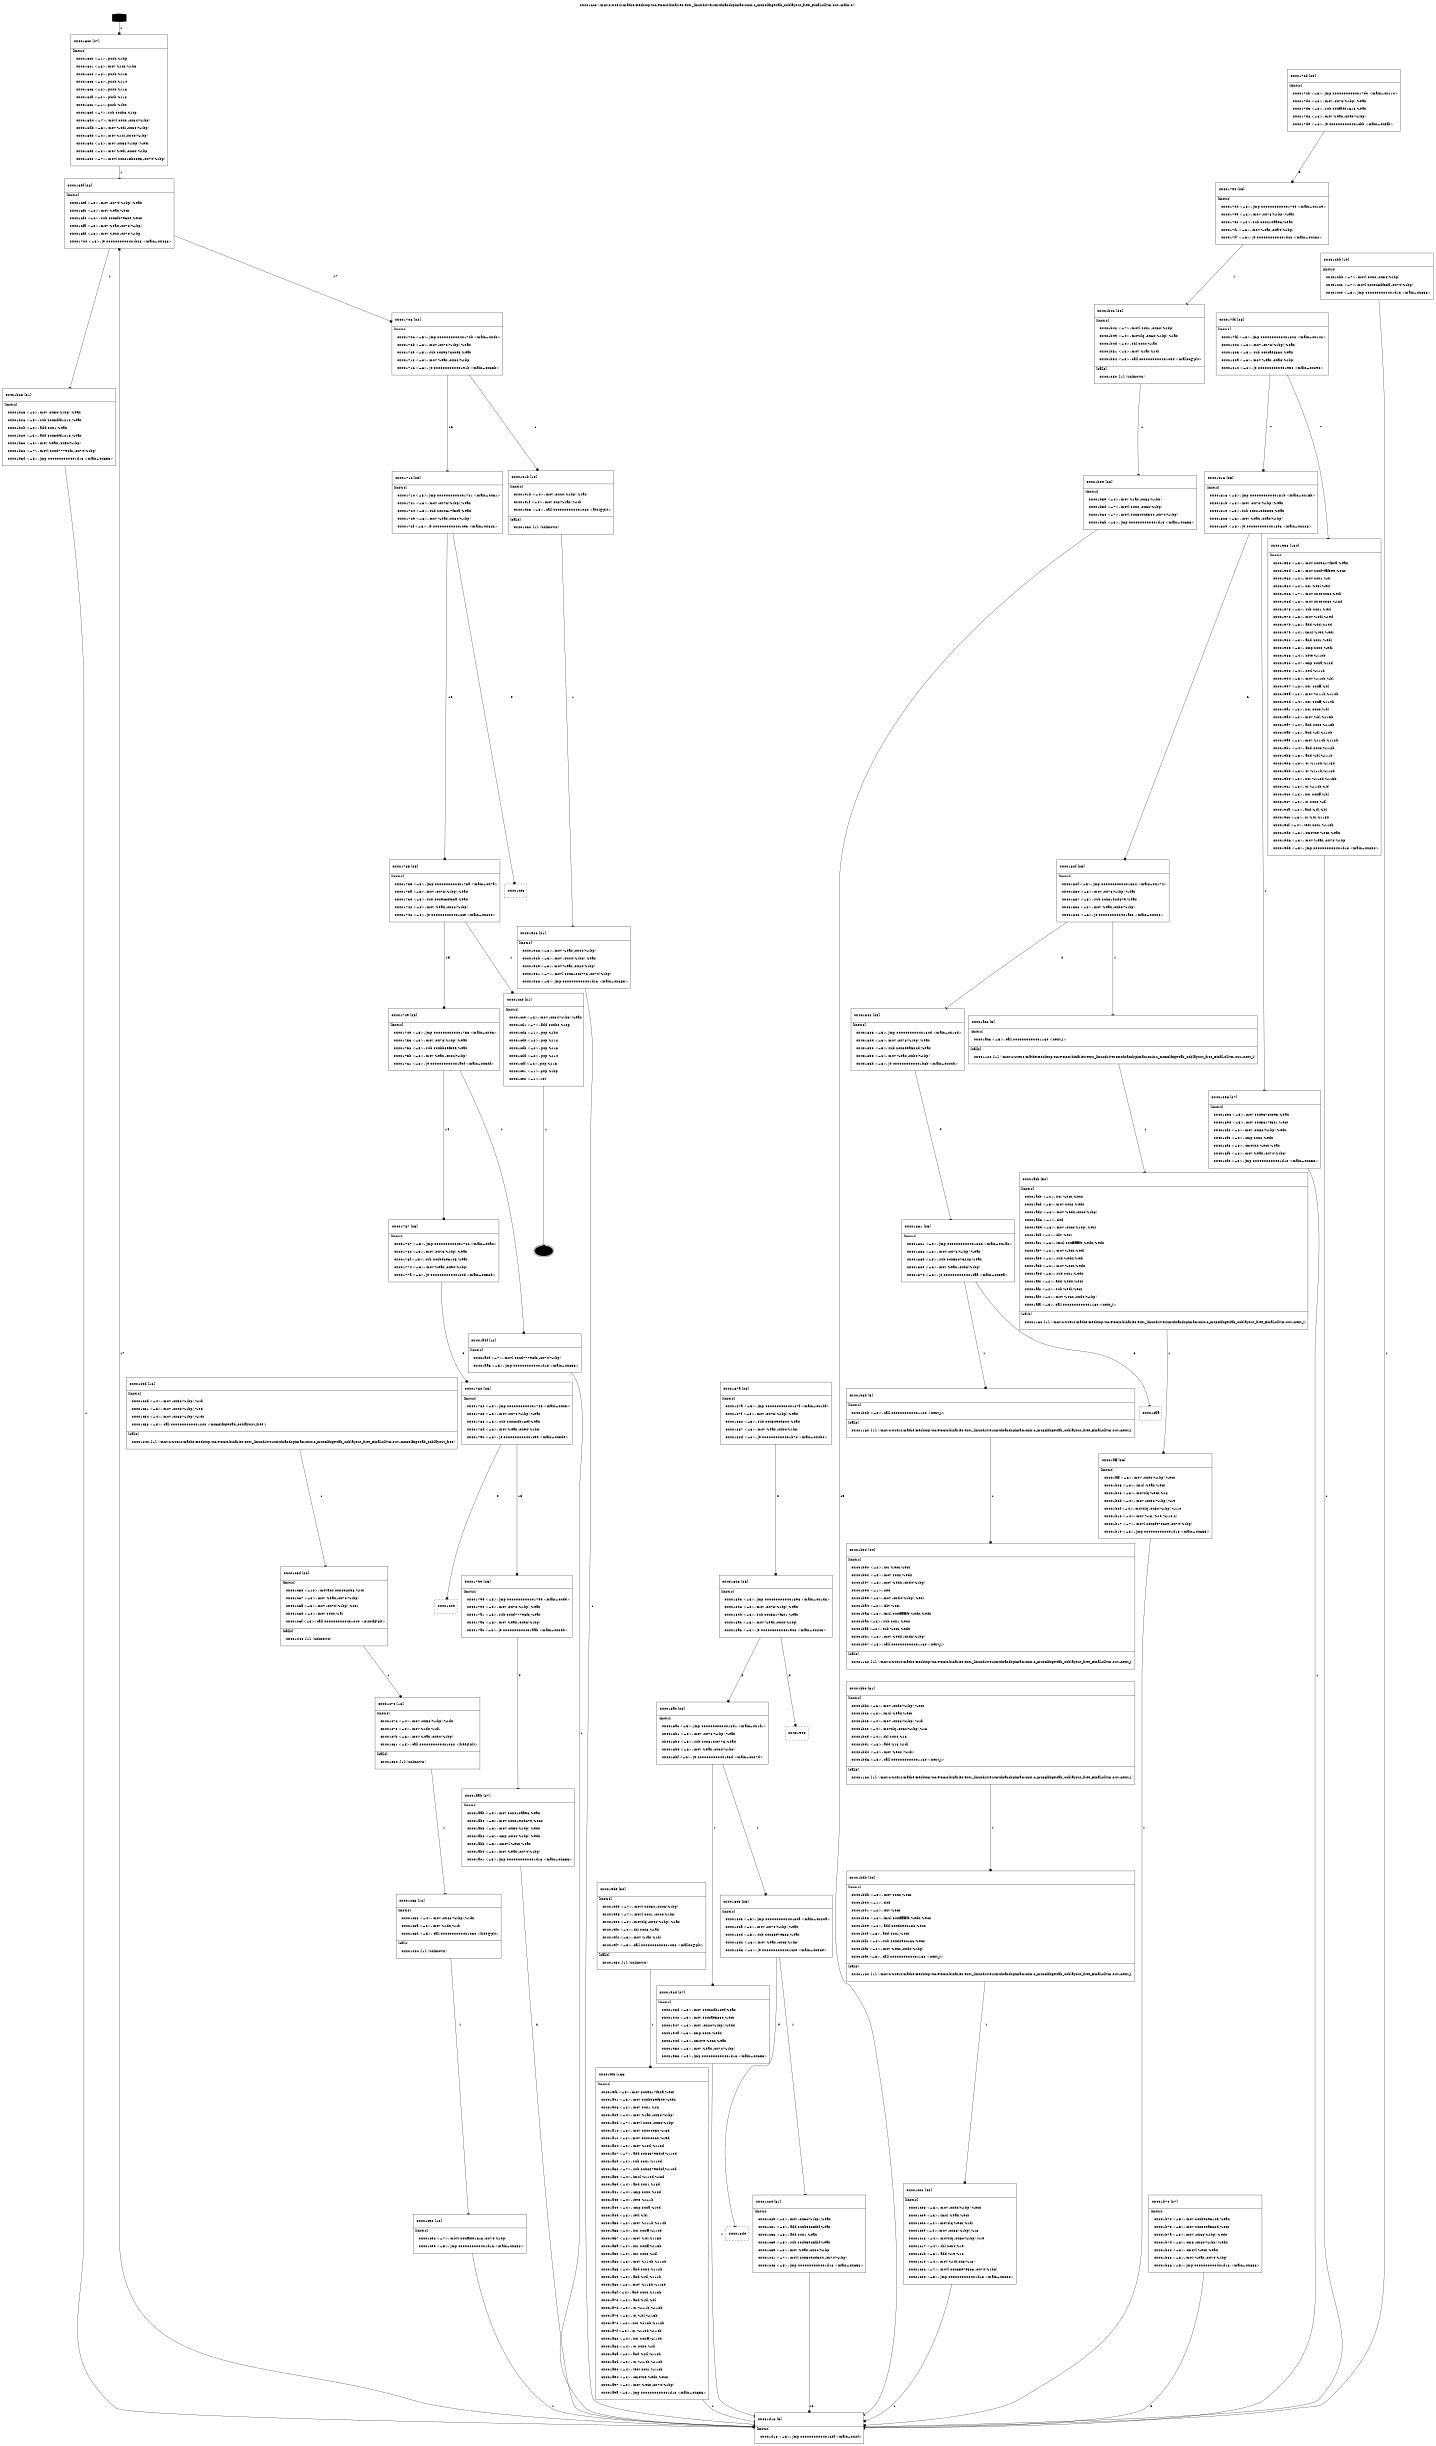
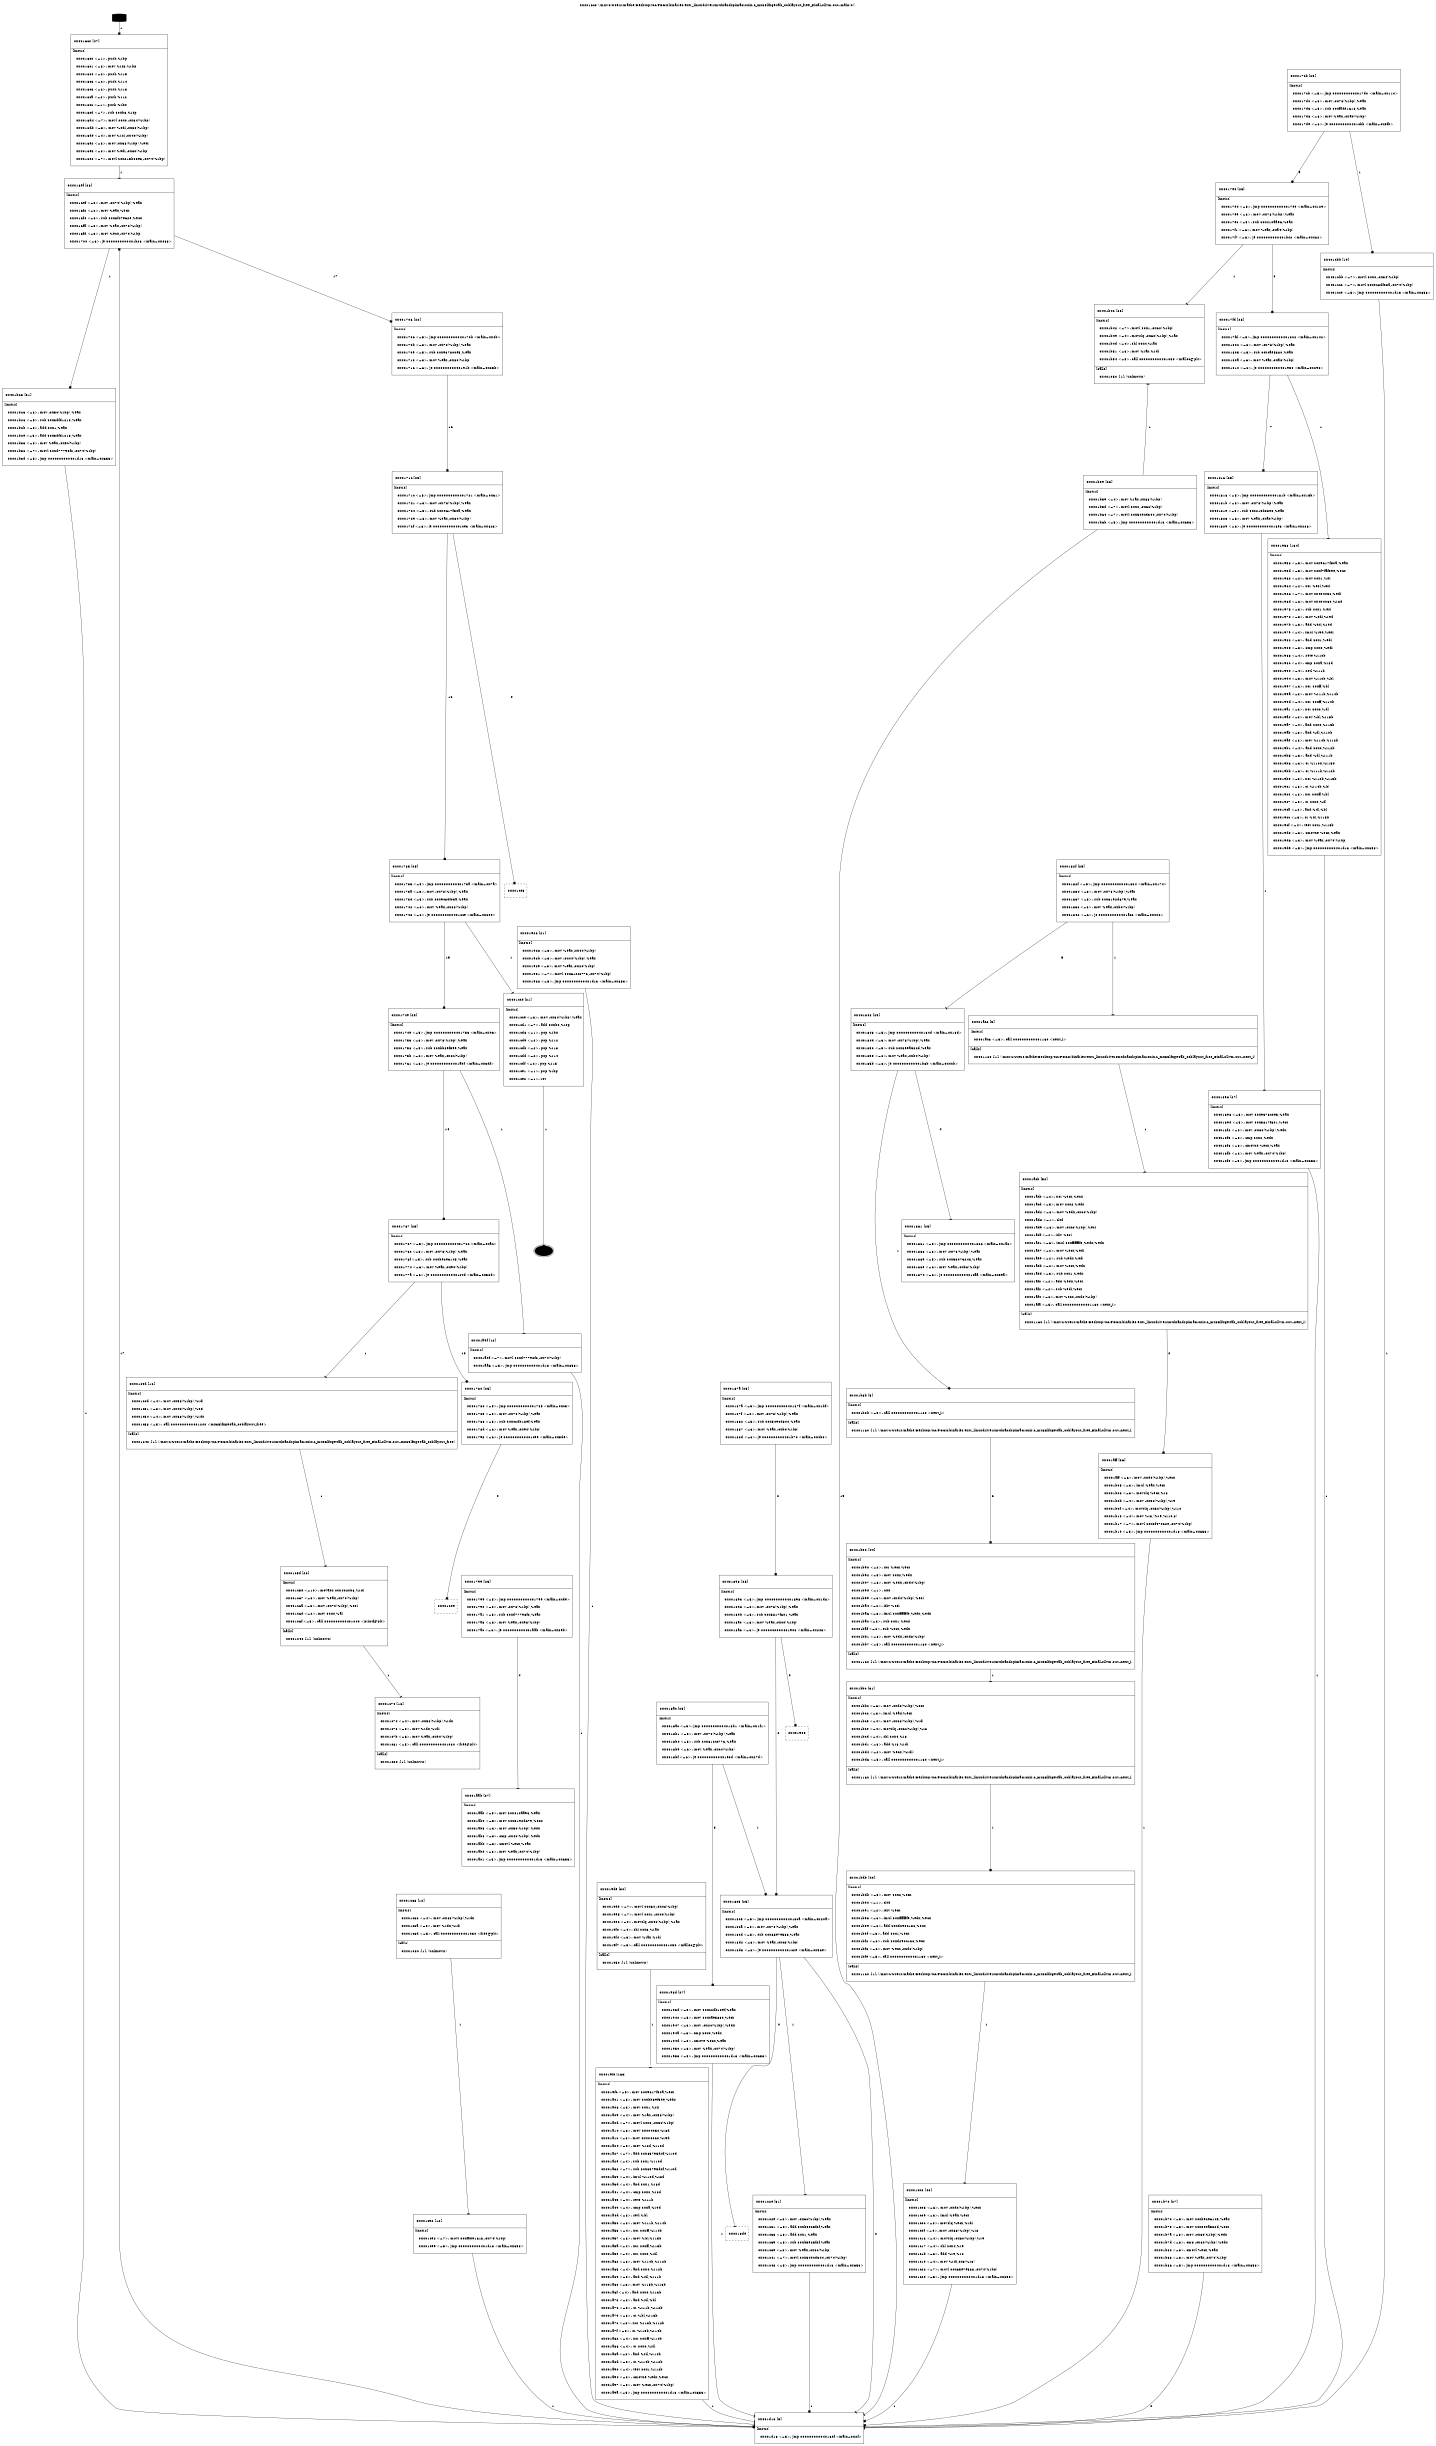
edge "0x4017cb [25]" -> "0x401cbb [19]": added, label "1"
edge "0x4017e4 [25]" -> "0x4017fd [25]": added, label "8"
edge "0x4016ef [23]" -> "0x401b23 [31]": arrowhead tee -> box
edge "0x401706 [22]" -> "0x40171c [25]": arrowhead tee -> box
edge "0x4017fd [25]" -> "0x401958 [134]": label " 7" -> " 1"
edge "0x401b42 [23]" -> "0x401b59 [23]": reversed
node "0x40191b [13]": removed
edge "0x401816 [25]" -> "0x40182f [25]": removed, label "6"
edge "0x401735 [25]" -> "0x401cce [21]": arrowhead box -> tee
edge "0x40182f [25]" -> "0x401848 [25]": label " 2" -> " 5"
edge "0x40174e [25]" -> "0x401a9f [12]": arrowhead box -> tee
edge "0x401767 [25]" -> "0x401c4d [16]": added, label "1"
edge "0x401861 [25]" -> "0x401b8b [5]": now "0x401848 [25]" -> "0x401b8b [5]"
edge "0x401767 [25]" -> "0x401780 [25]": label " 0" -> " 13"
edge "0x401acb [52]" -> "0x401aff [36]": label " 1" -> " 2"
node "0x401caa": removed
edge "0x401b8b [5]" -> "0x401b90 [44]": label " 1" -> " 6"
edge "0x401780 [25]" -> "0x401799 [25]": removed, label "13"
edge "0x401893 [25]" -> "0x4018ac [25]": now "0x401893 [25]" -> "0x4018c5 [25]"
edge "0x401c5d [23]" -> "0x401c74 [18]": arrowhead box -> tee
edge "0x401b90 [44]" -> "0x401bbc [31]": added, label "1"
edge "0x4018ac [25]" -> "0x40193d [27]": label " 1" -> " 8"
edge "0x401c74 [18]" -> "0x401c86 [12]": removed, label "1"
edge "0x4019de [30]" -> "0x4019fc [163]": arrowhead box -> tee
edge "0x401bdb [40]" -> "0x401c03 [43]": arrowhead box -> tee
edge "0x401aab [27]" -> "0x401d13 [5]": now "0x4018c5 [25]" -> "0x401d13 [5]"
edge "0x401c2e [31]" -> "0x401d13 [5]": label " 16" -> " 1"
